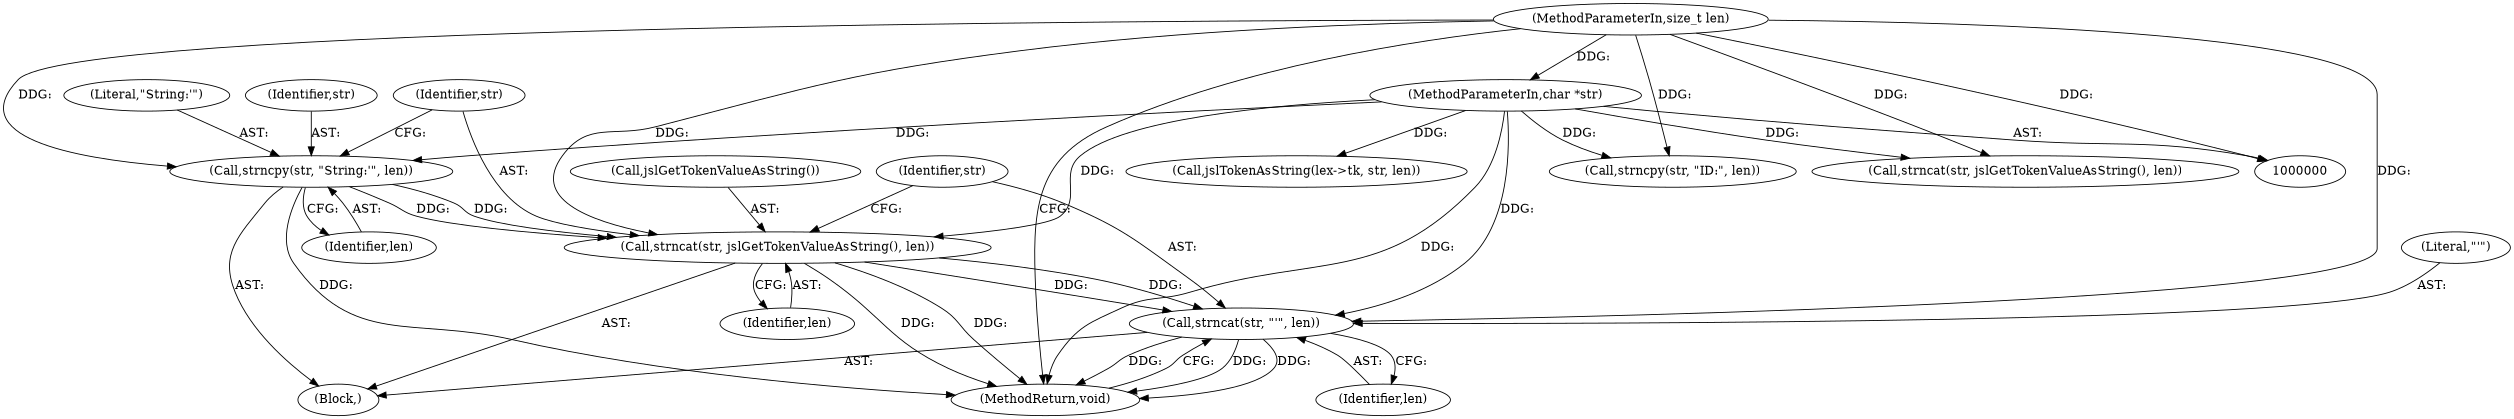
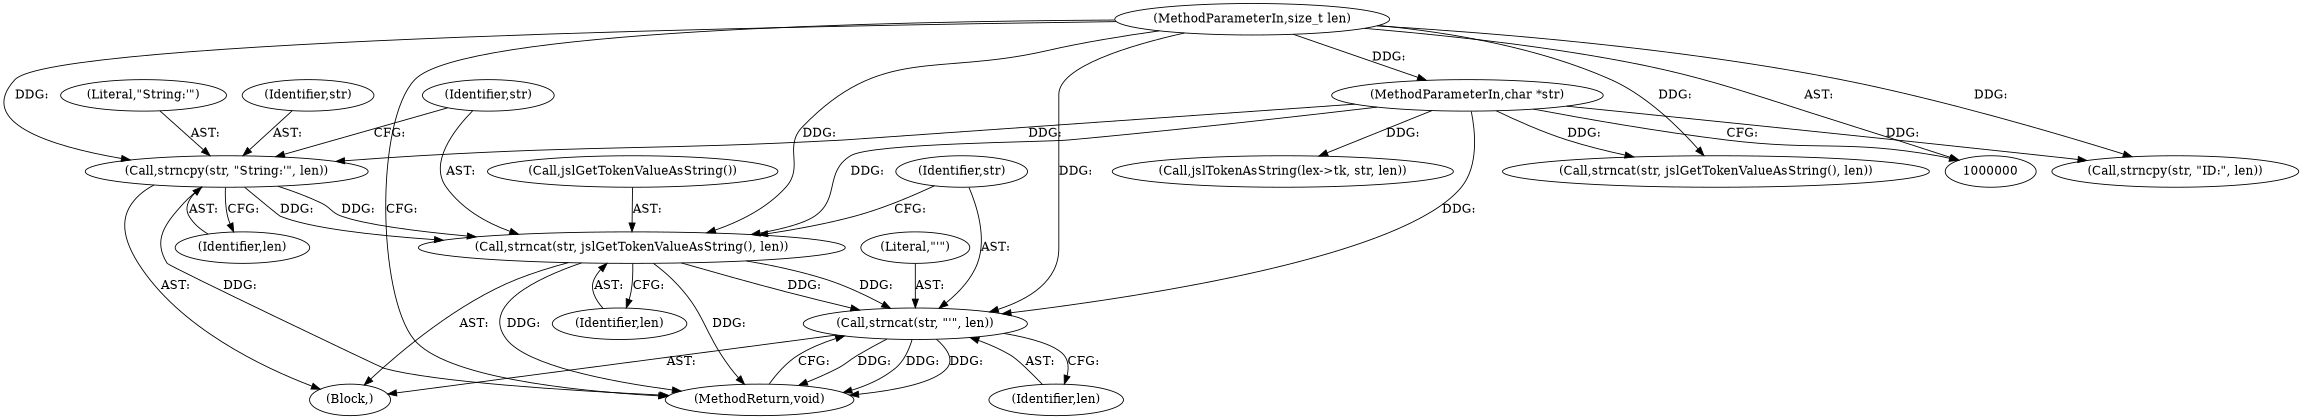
edge "(MethodParameterIn,size_t len)" -> "1000000": label "DDG: " -> "AST: "
edge "(MethodParameterIn,char *str)" -> "1000000": label "AST: " -> "CFG: "
edge "(MethodParameterIn,char *str)" -> "(MethodReturn,void)": removed, label "DDG:"
